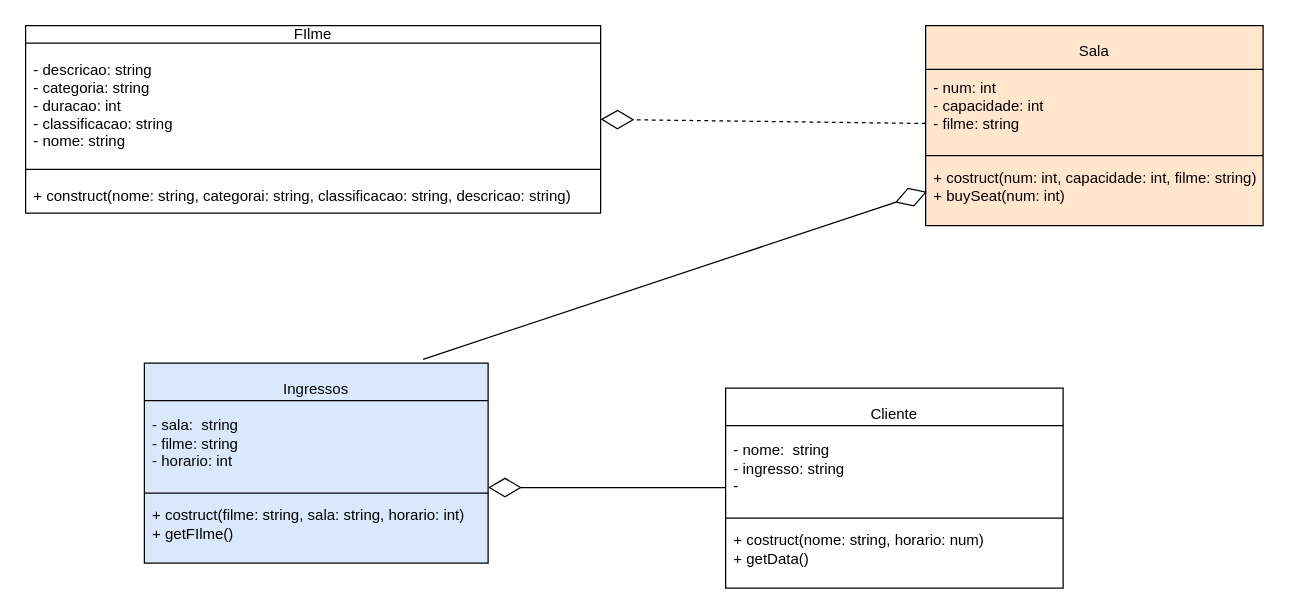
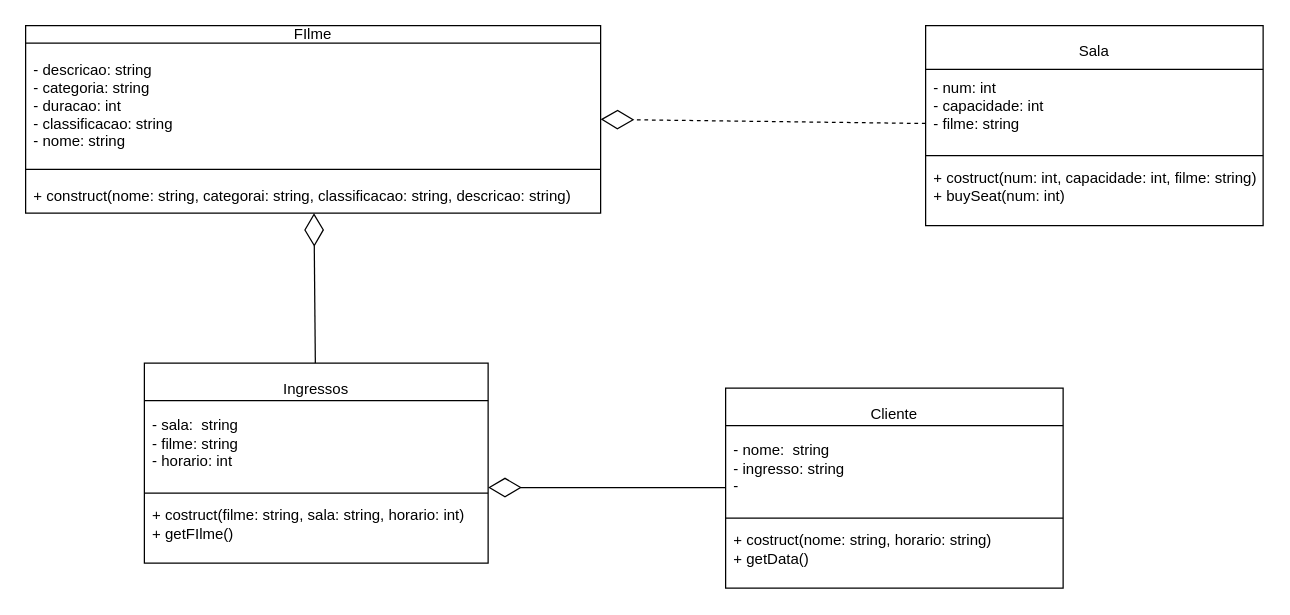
node "Sala - num: int - capacidade: int - filme: string + costruct(num: int, capacidade: int, filme: string) + buySeat(num: int)": fillcolor #ffe6cc -> #ffffff
edge "Ingressos - sala: string - filme: string - horario: int + costruct(filme: string, sala: string, horario: int) + getFIlme()" -> "Sala - num: int - capacidade: int - filme: string + costruct(num: int, capacidade: int, filme: string) + buySeat(num: int)": removed
edge "Ingressos - sala: string - filme: string - horario: int + costruct(filme: string, sala: string, horario: int) + getFIlme()" -> "FIlme - descricao: string - categoria: string - duracao: int - classificacao: string - nome: string + construct(nome: string, categorai: string, classificacao: string, descricao: string)": added
node "Cliente - nome: string - ingresso: string - + costruct(nome: string, horario: num) + getData()": label "Cliente - nome: string - ingresso: string - + costruct(nome: string, horario: num) + getData()" -> "Cliente - nome: string - ingresso: string - + costruct(nome: string, horario: string) + getData()"
node "Ingressos - sala: string - filme: string - horario: int + costruct(filme: string, sala: string, horario: int) + getFIlme()": fillcolor #dae8fc -> #ffffff
